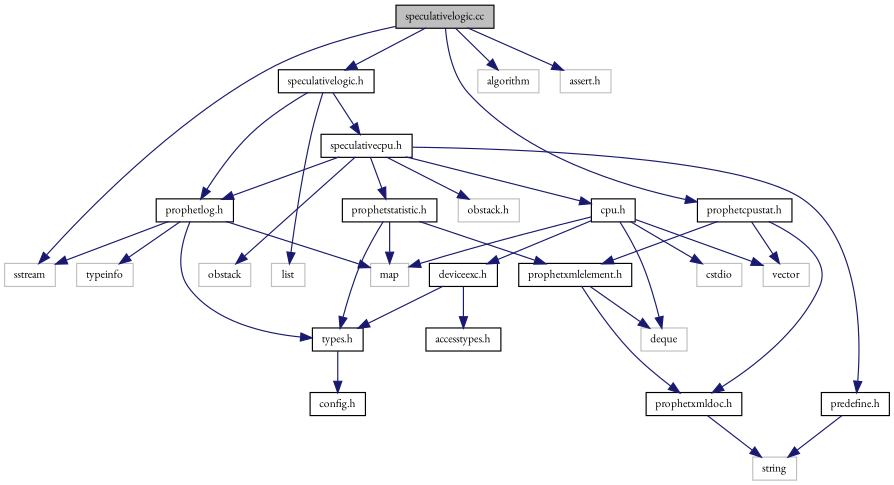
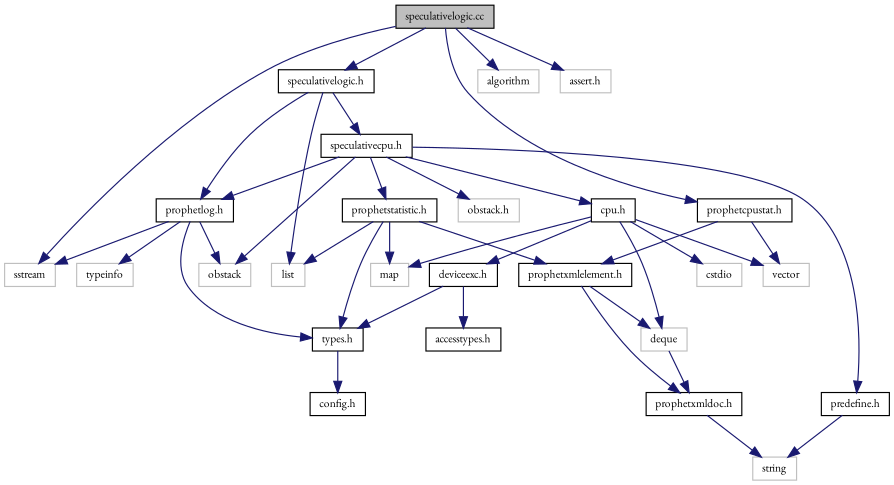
edge "prophetstatistic.h" -> "list": added
edge "prophetlog.h" -> "map": now "prophetlog.h" -> "obstack"
edge "prophetcpustat.h" -> "prophetxmldoc.h": now "deque" -> "prophetxmldoc.h"
